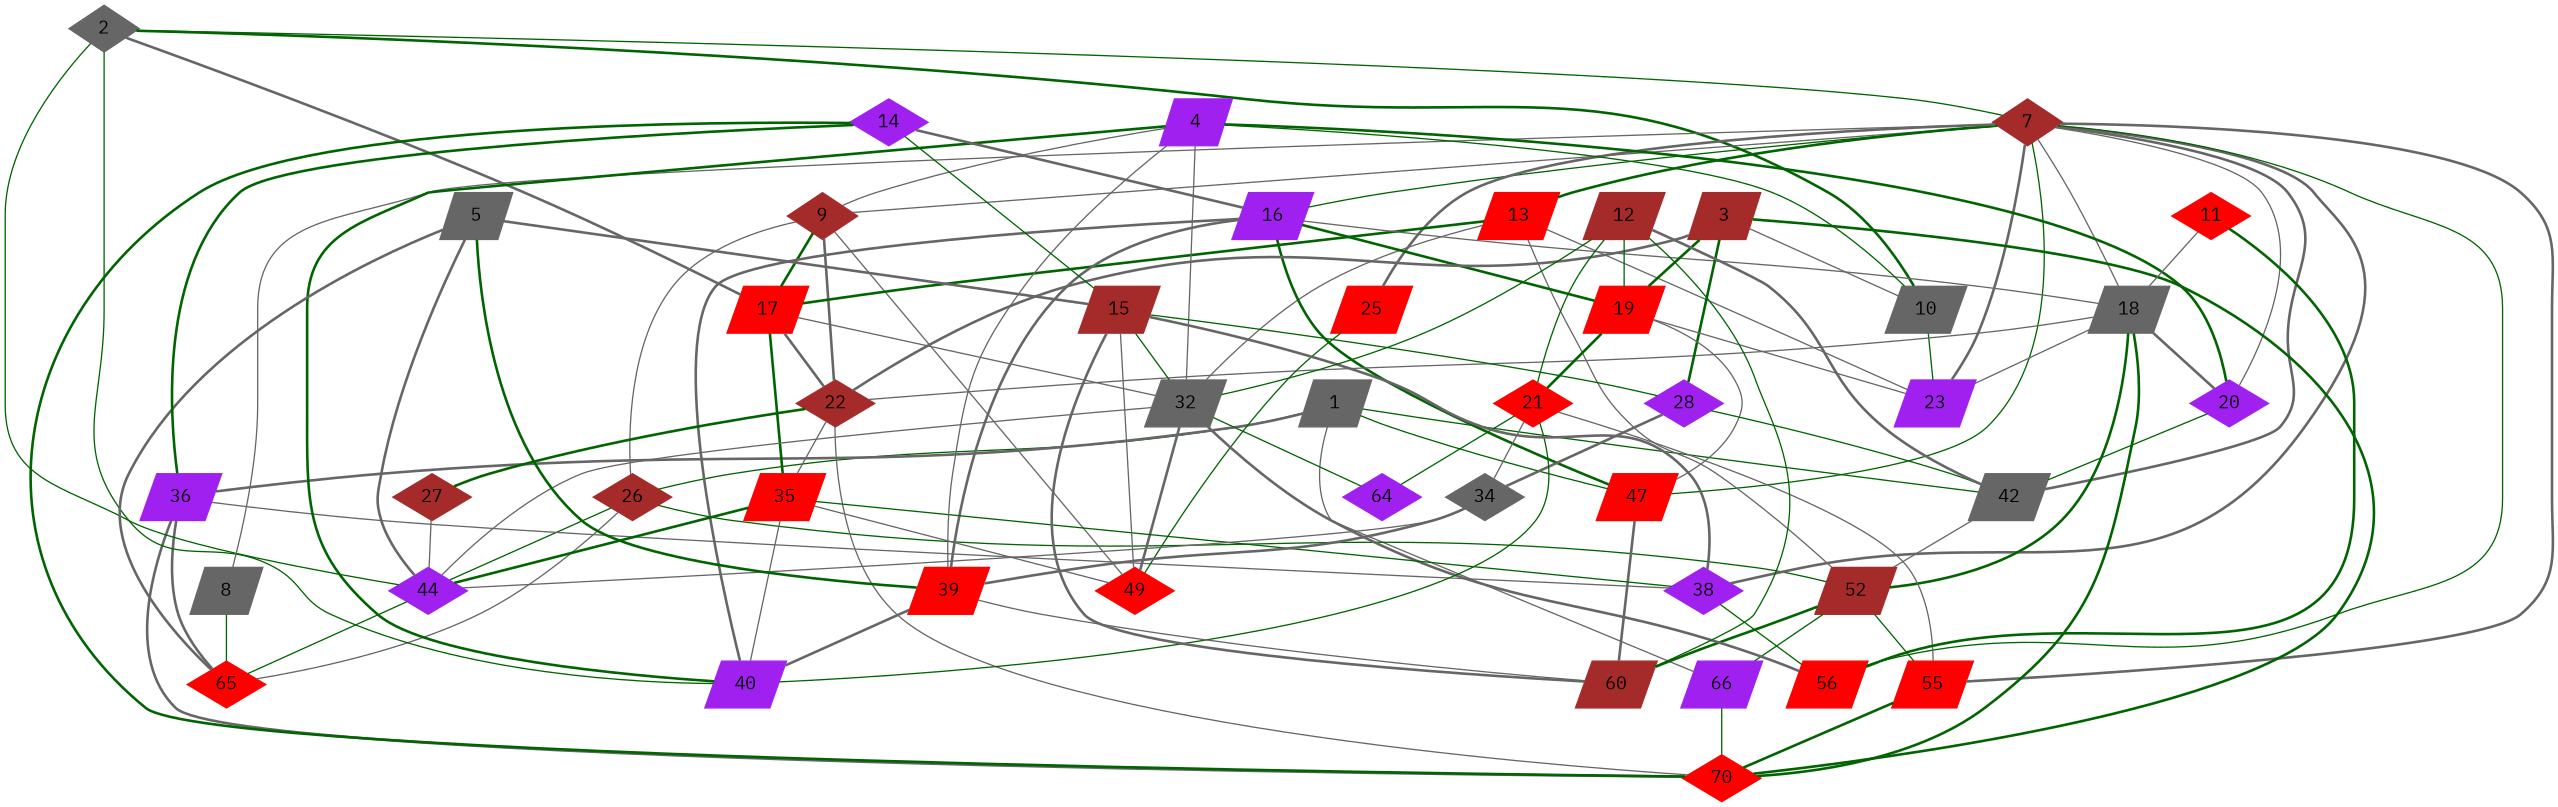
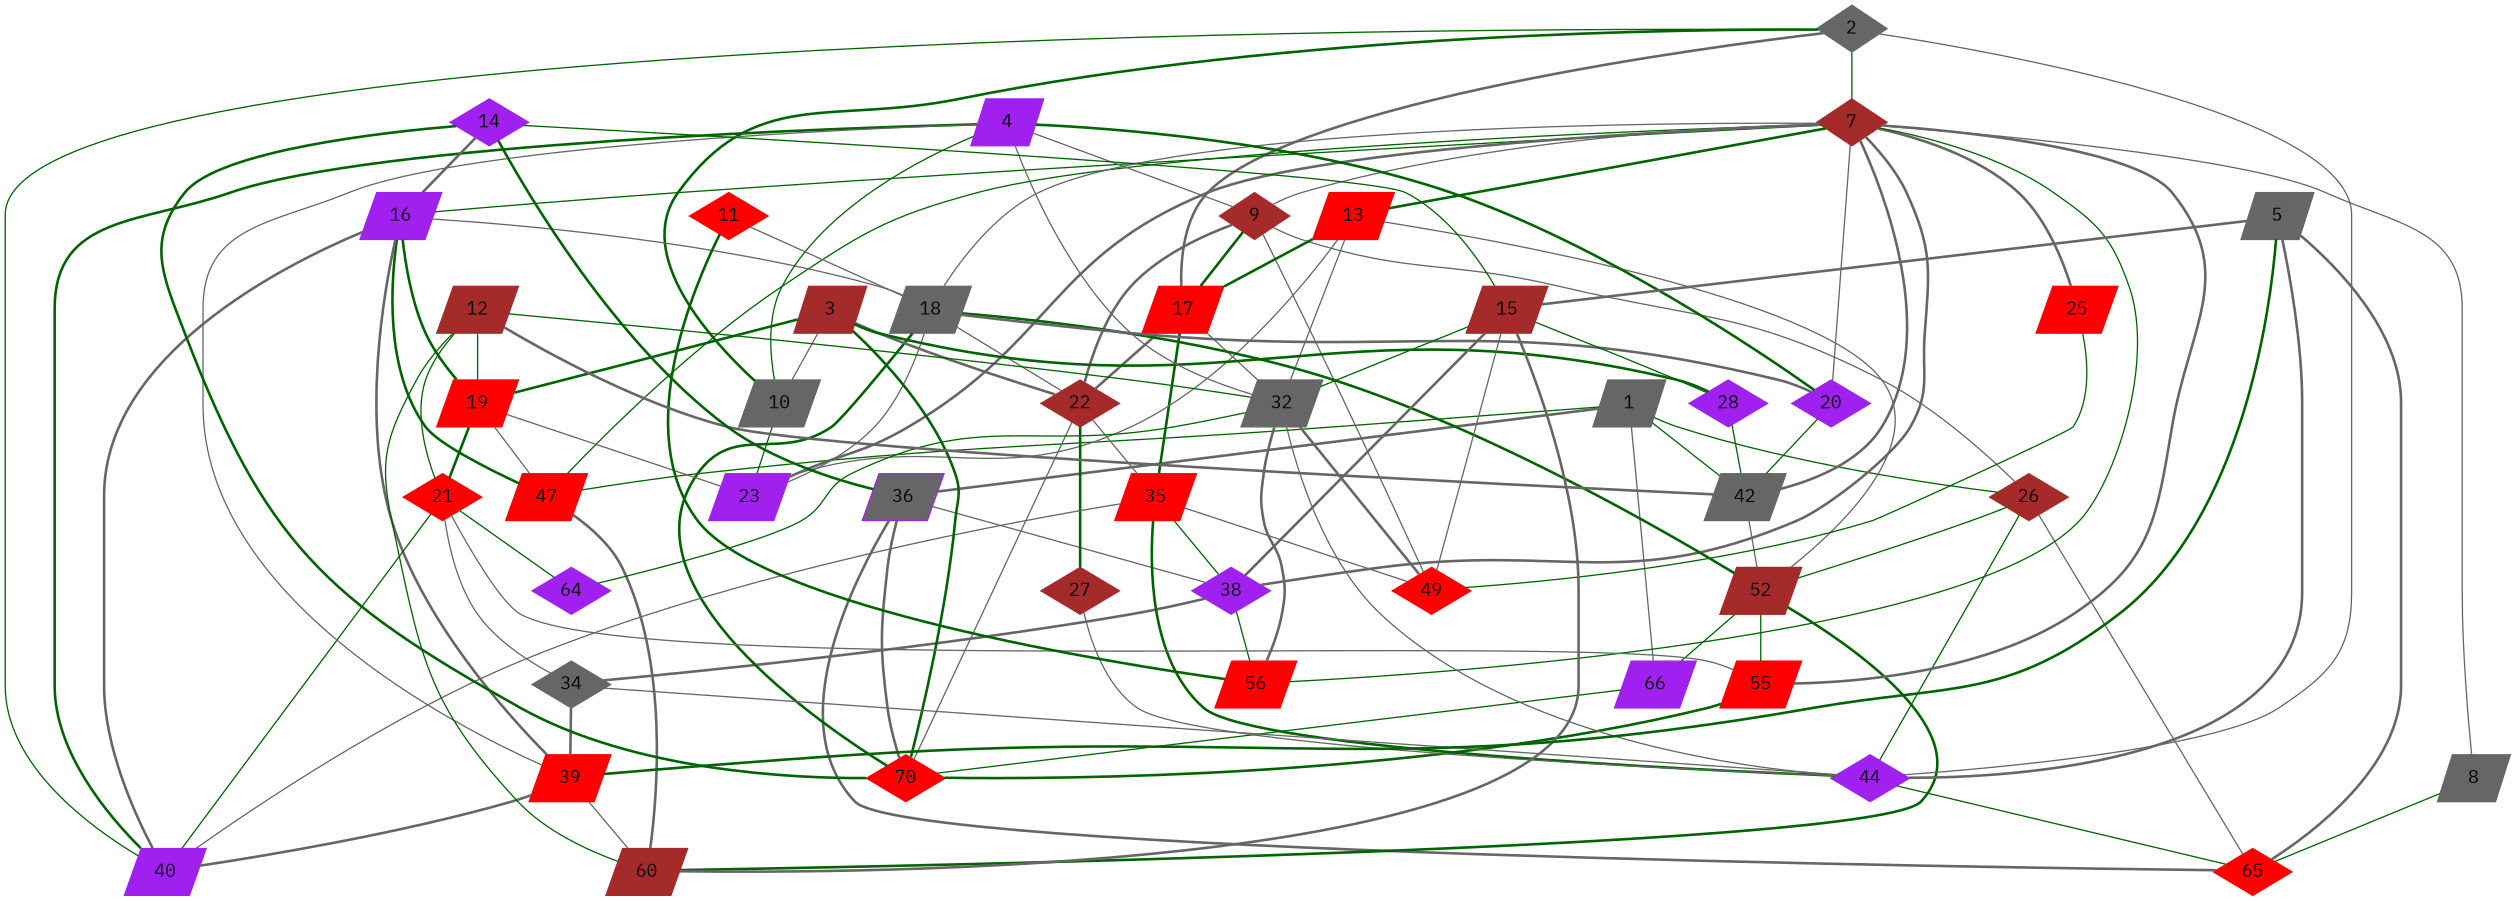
edge "2" -- "44": color darkgreen -> gray40
edge "28" -- "34": now "38" -- "34"
node "36": fillcolor purple -> gray40
